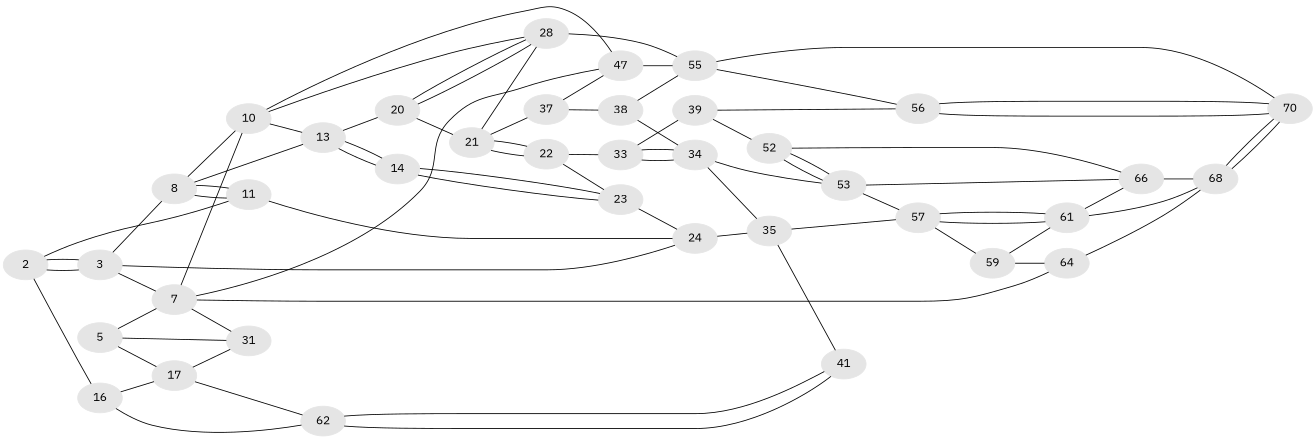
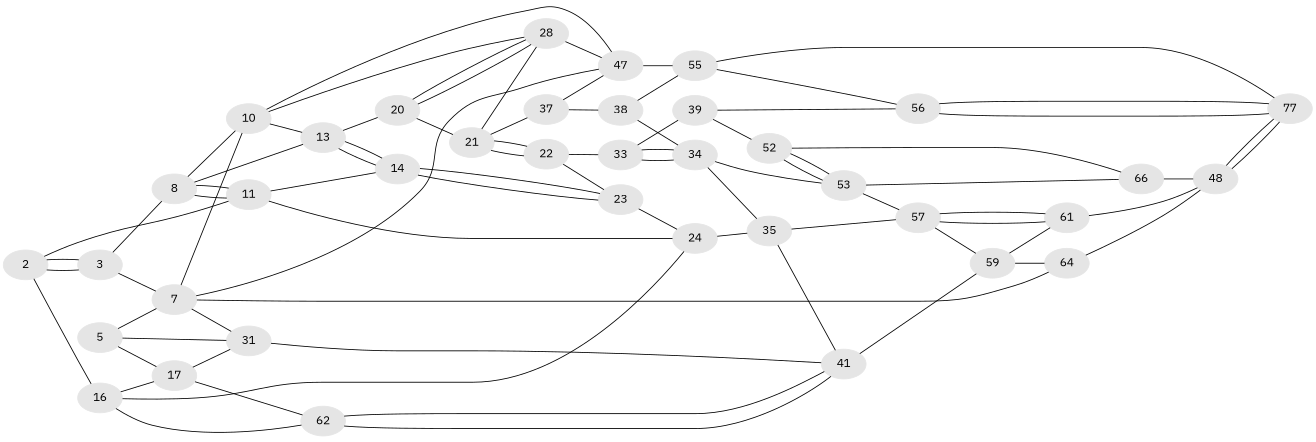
edge "28" -- "55": now "28" -- "47"
node "70": label "70" -> "77"
node "68": label "68" -> "48"
edge "14" -- "11": added
edge "66" -- "61": removed
edge "24" -- "3": now "24" -- "16"
edge "59" -- "41": added
edge "31" -- "41": added
